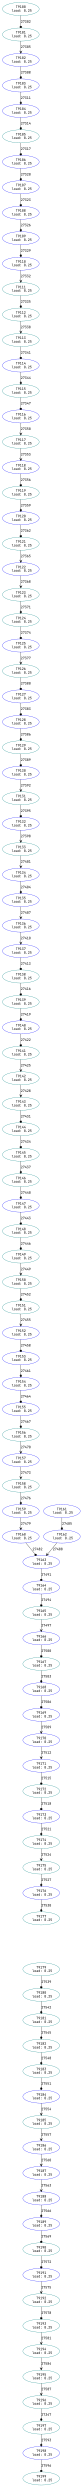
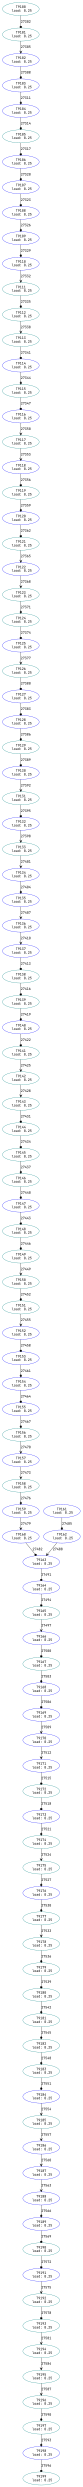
node "T9178 load: 0.25": added
edge "T9196 load: 0.25" -> "T9197 load: 0.25": label "27347" -> "27590"
